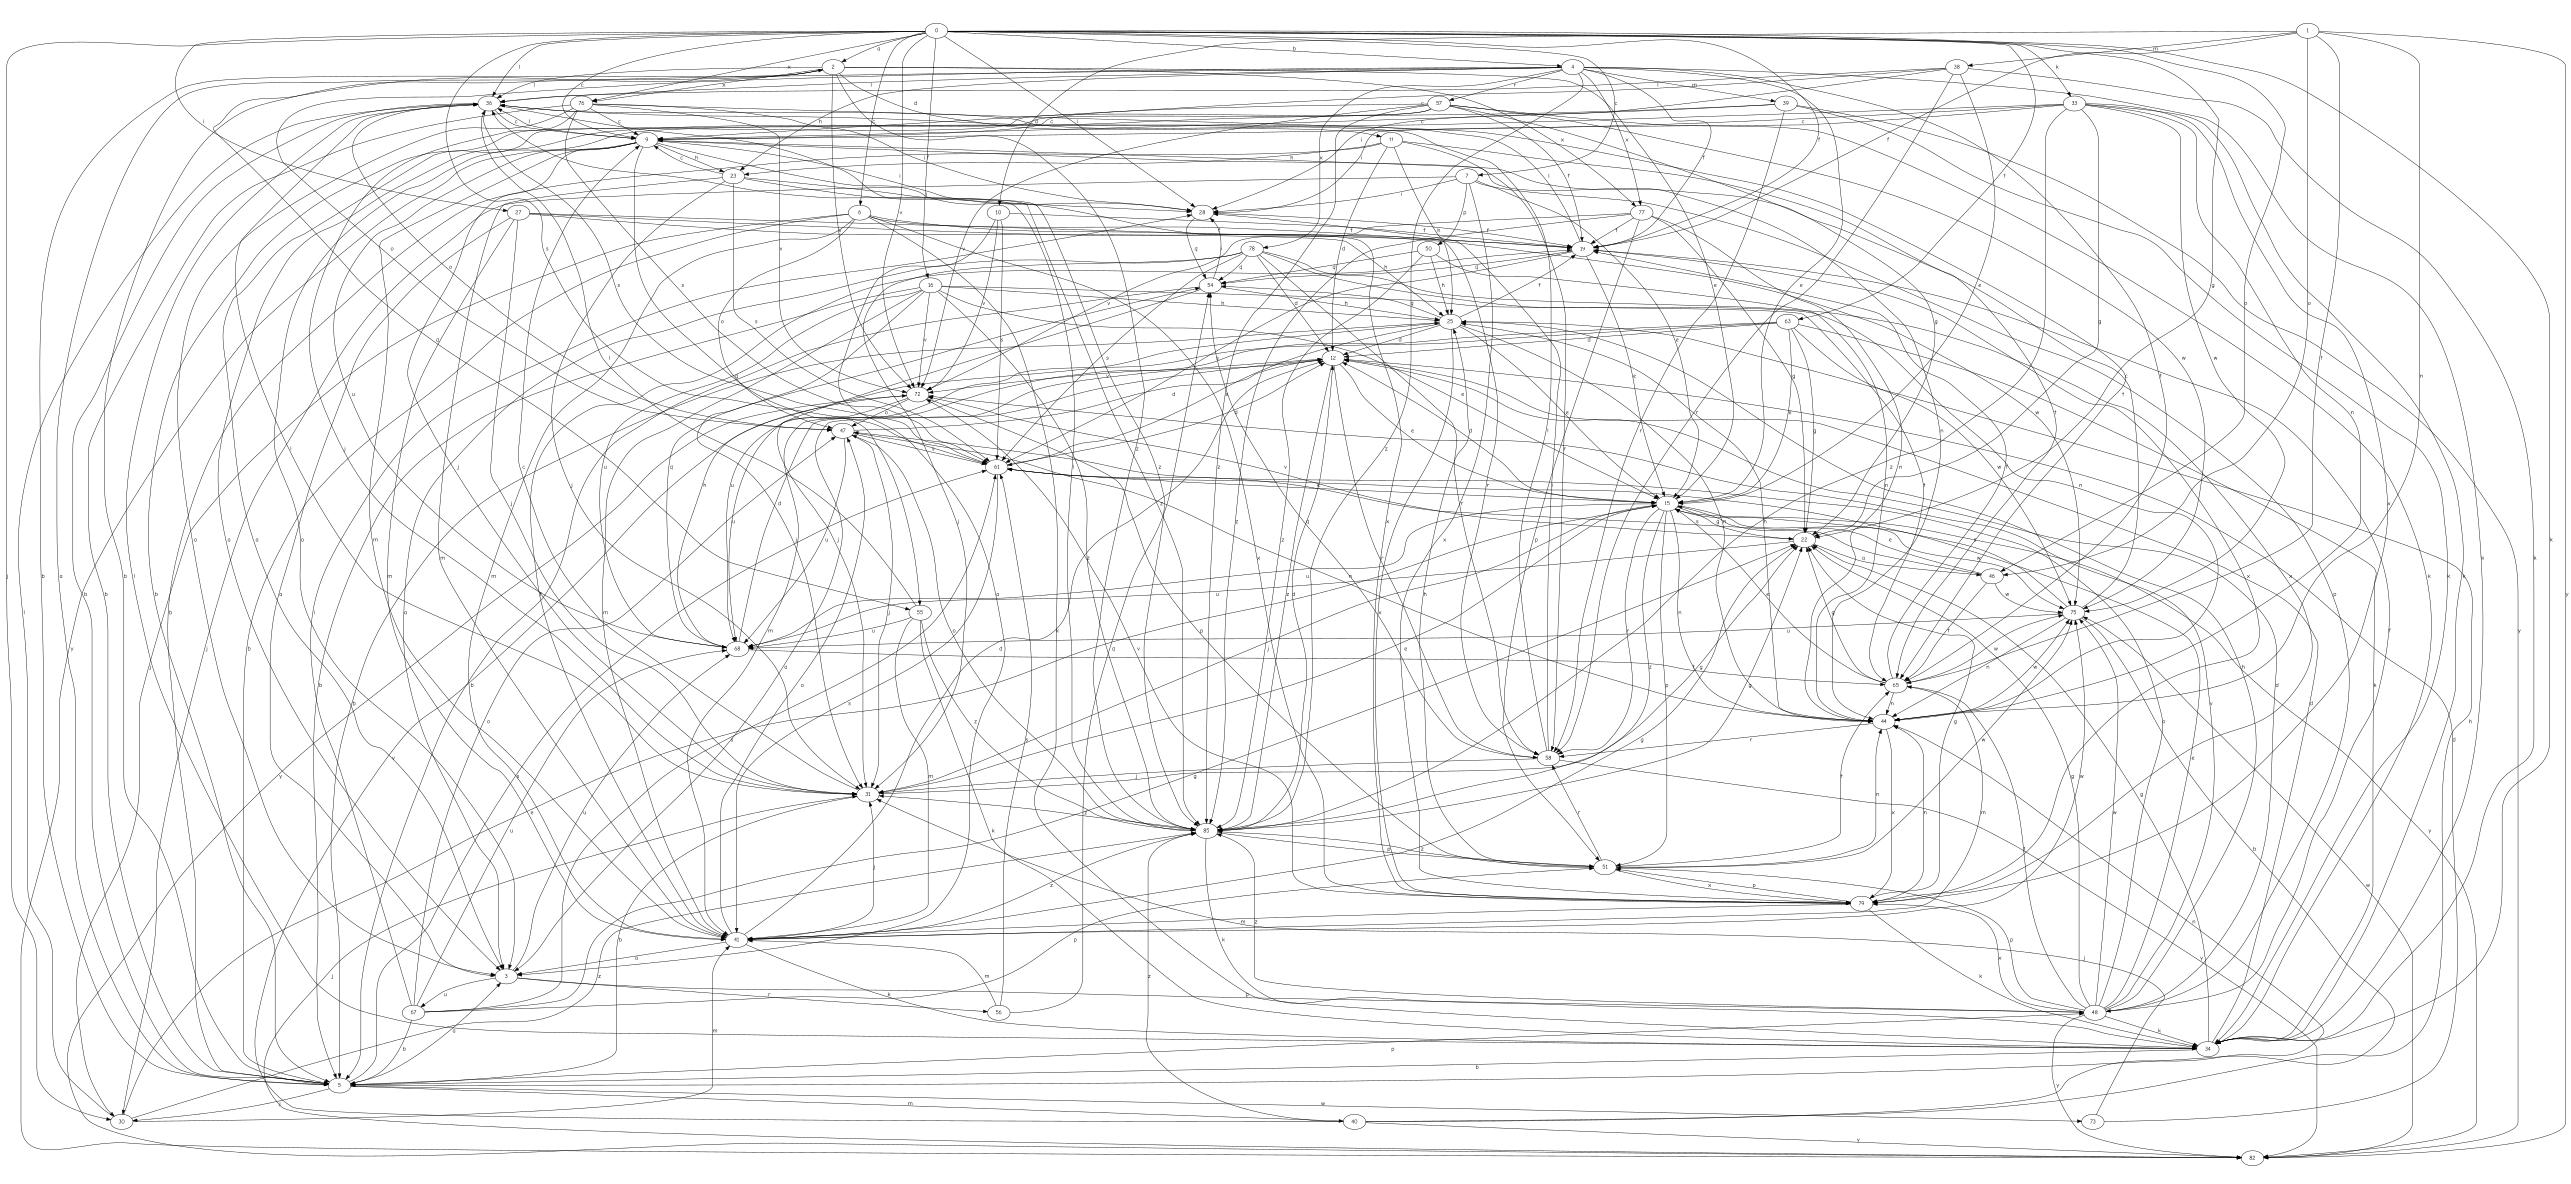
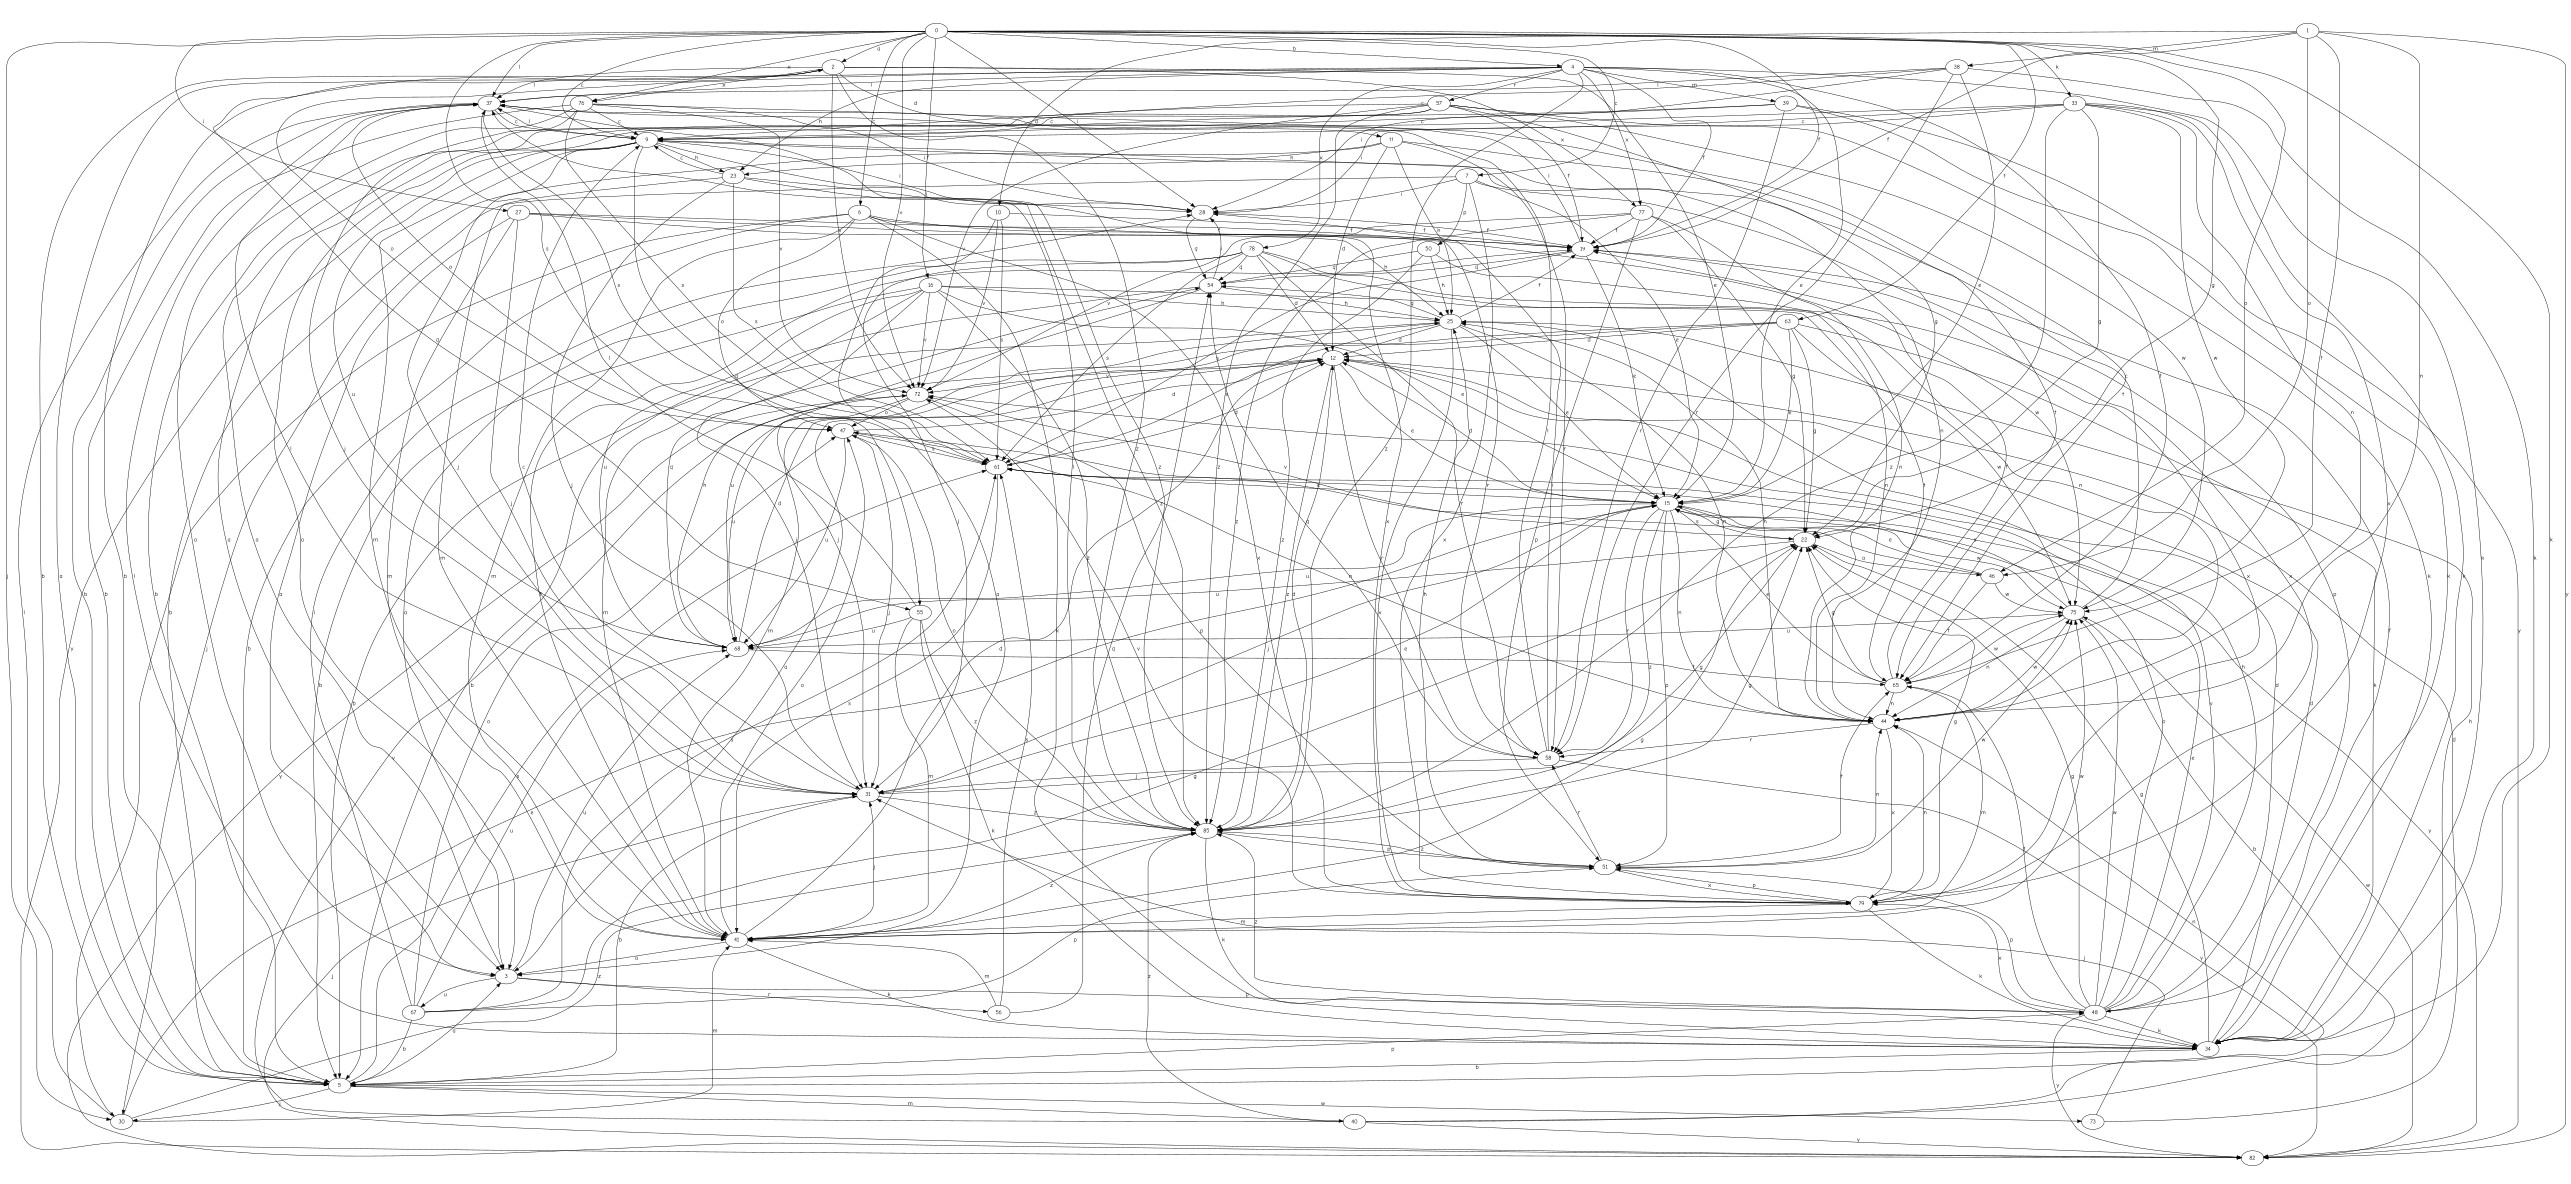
node "36": label "36" -> "37"
edge "85" -> "31": reversed
